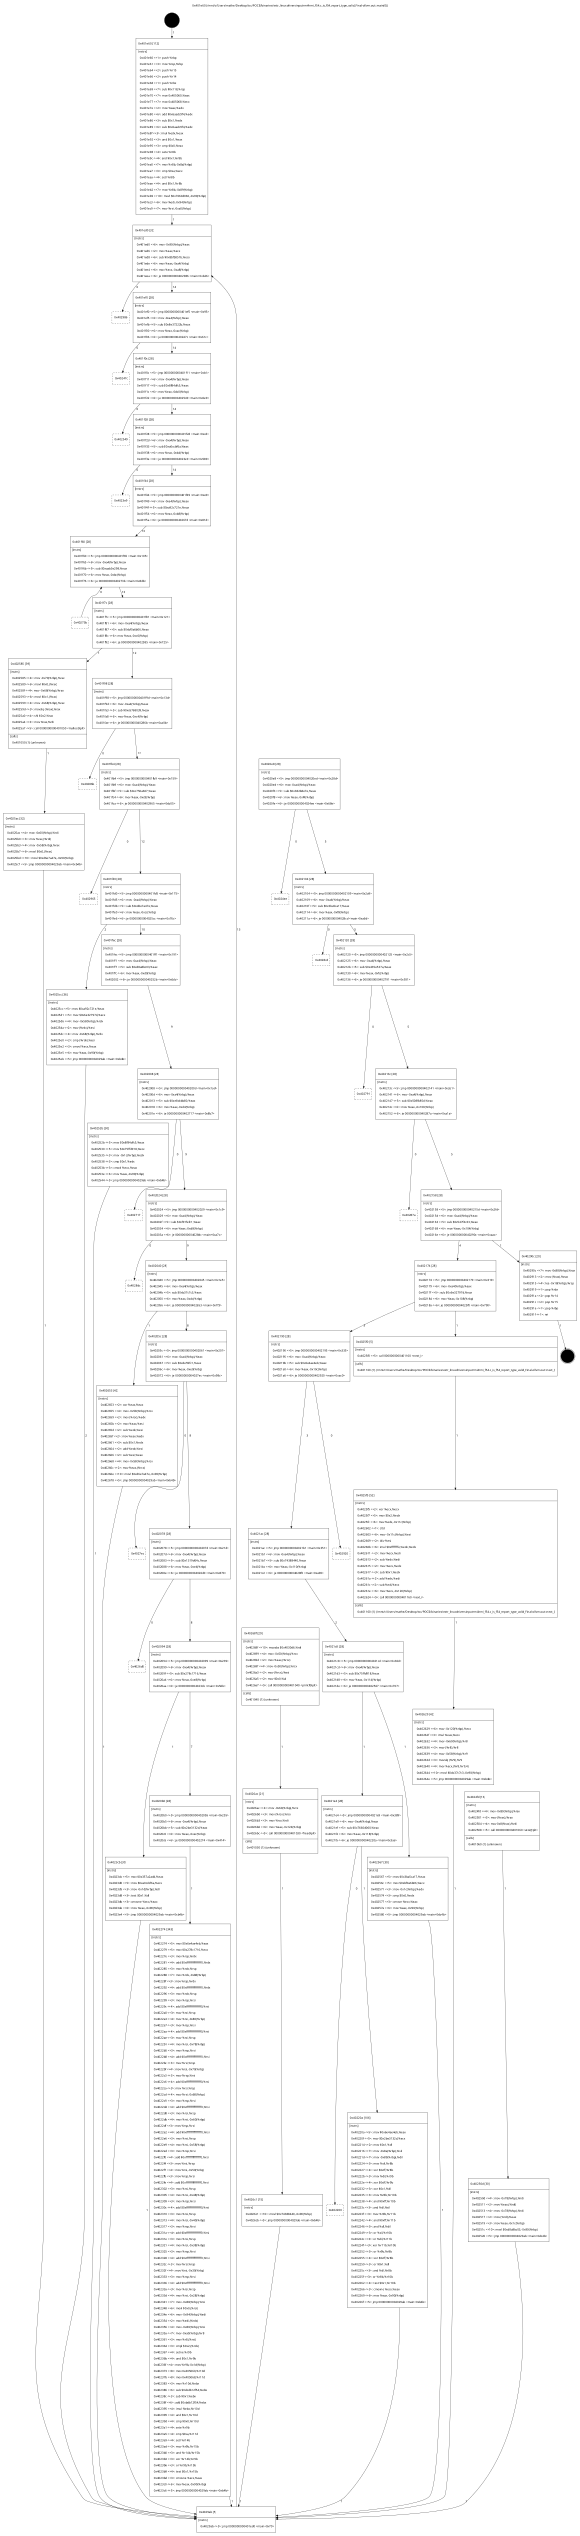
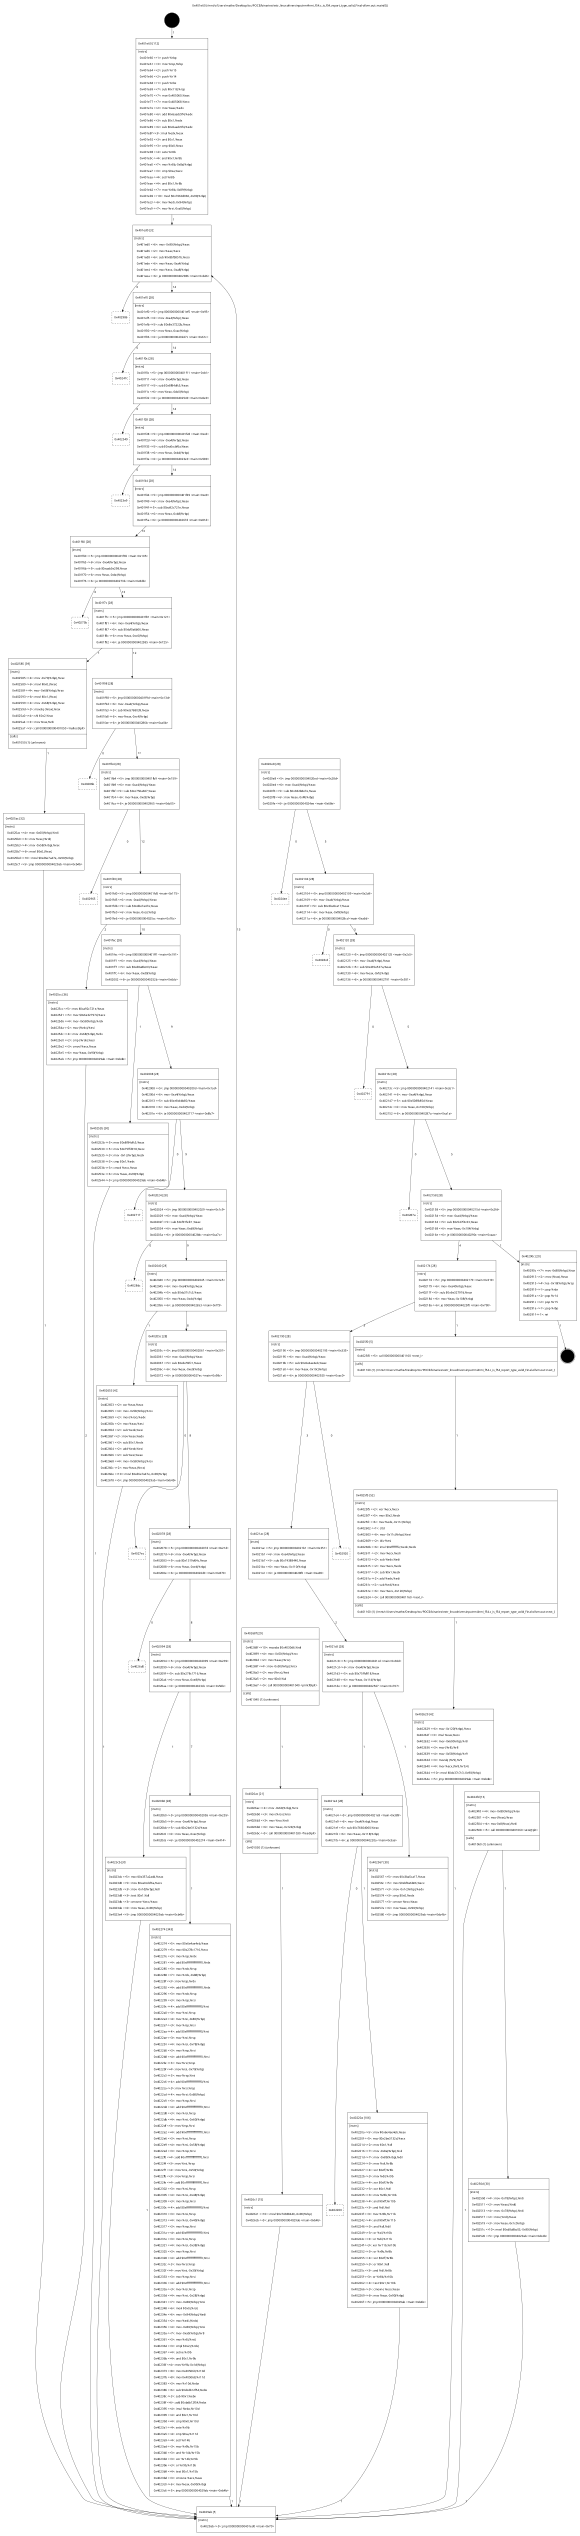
edge "0x40273b" -> "0x401f60 [28]": reversed
edge "0x401fec [28]" -> "0x40252b [30]": added, label "1"
edge "0x402567 [30]" -> "0x4029ab [5]": now "0x4024fd [16]" -> "0x4029ab [5]"
